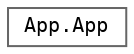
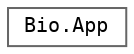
node "App.App": label "App.App" -> "Bio.App"
